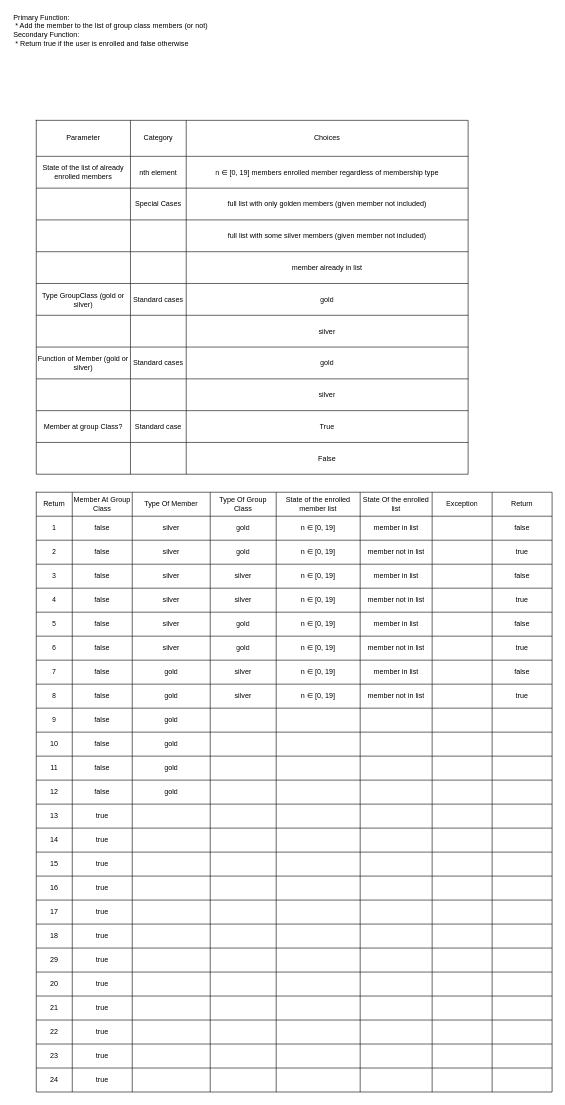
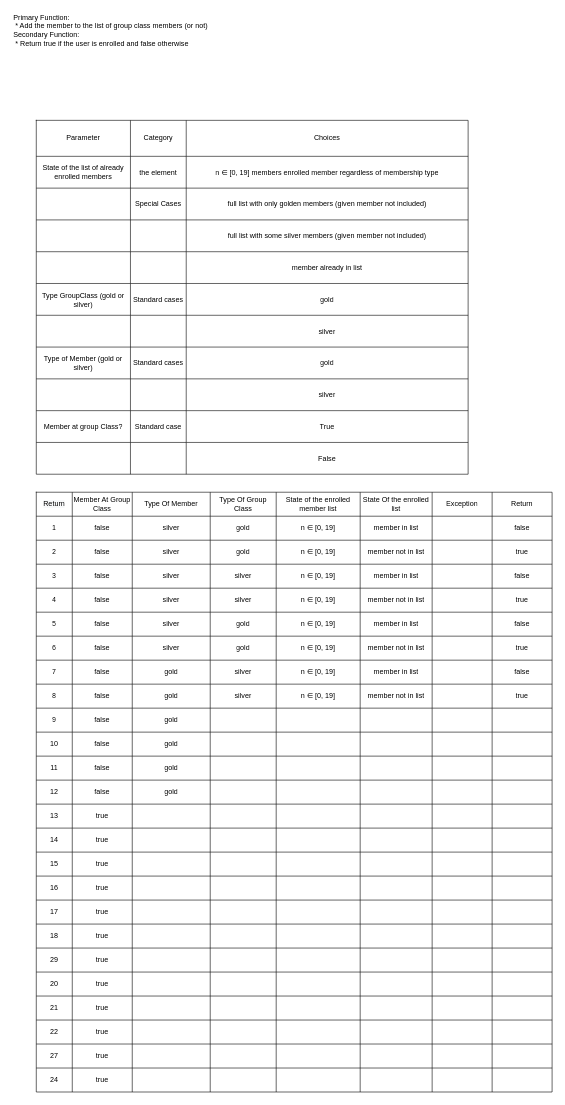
node "nth element": label "nth element" -> "the element"
node "Function of Member (gold or silver)": label "Function of Member (gold or silver)" -> "Type of Member (gold or silver)"
node "23": label "23" -> "27"
